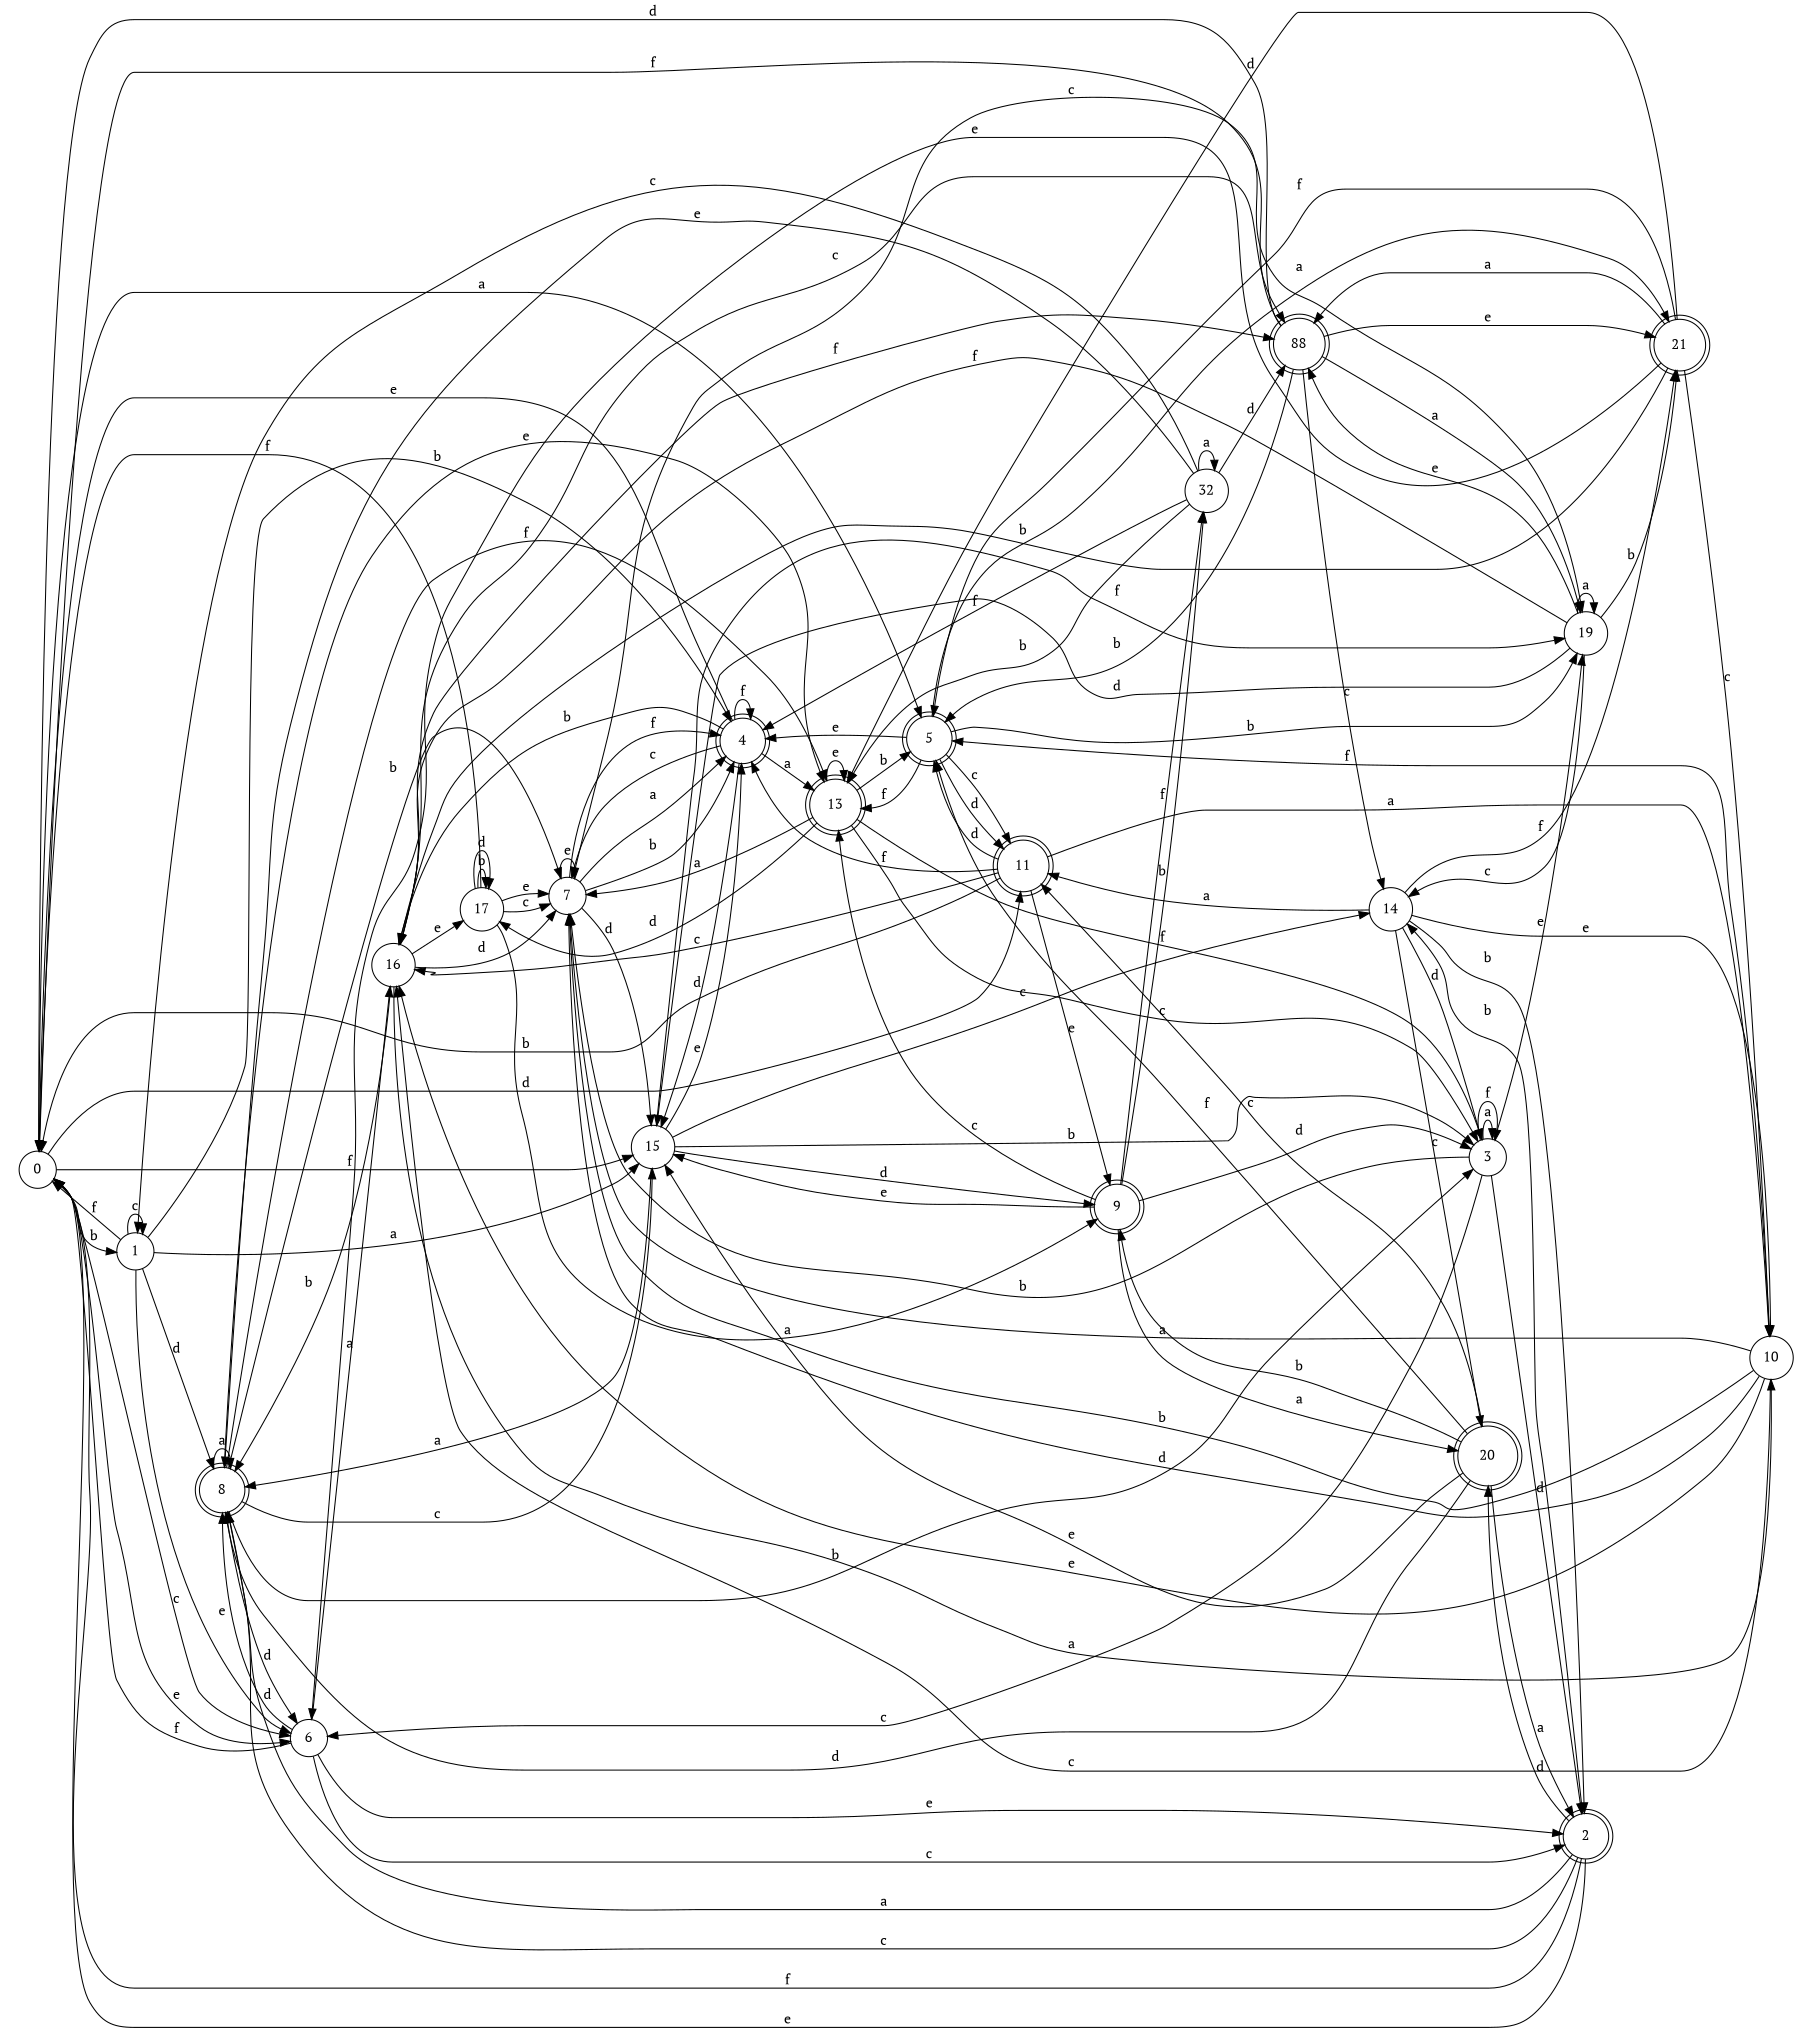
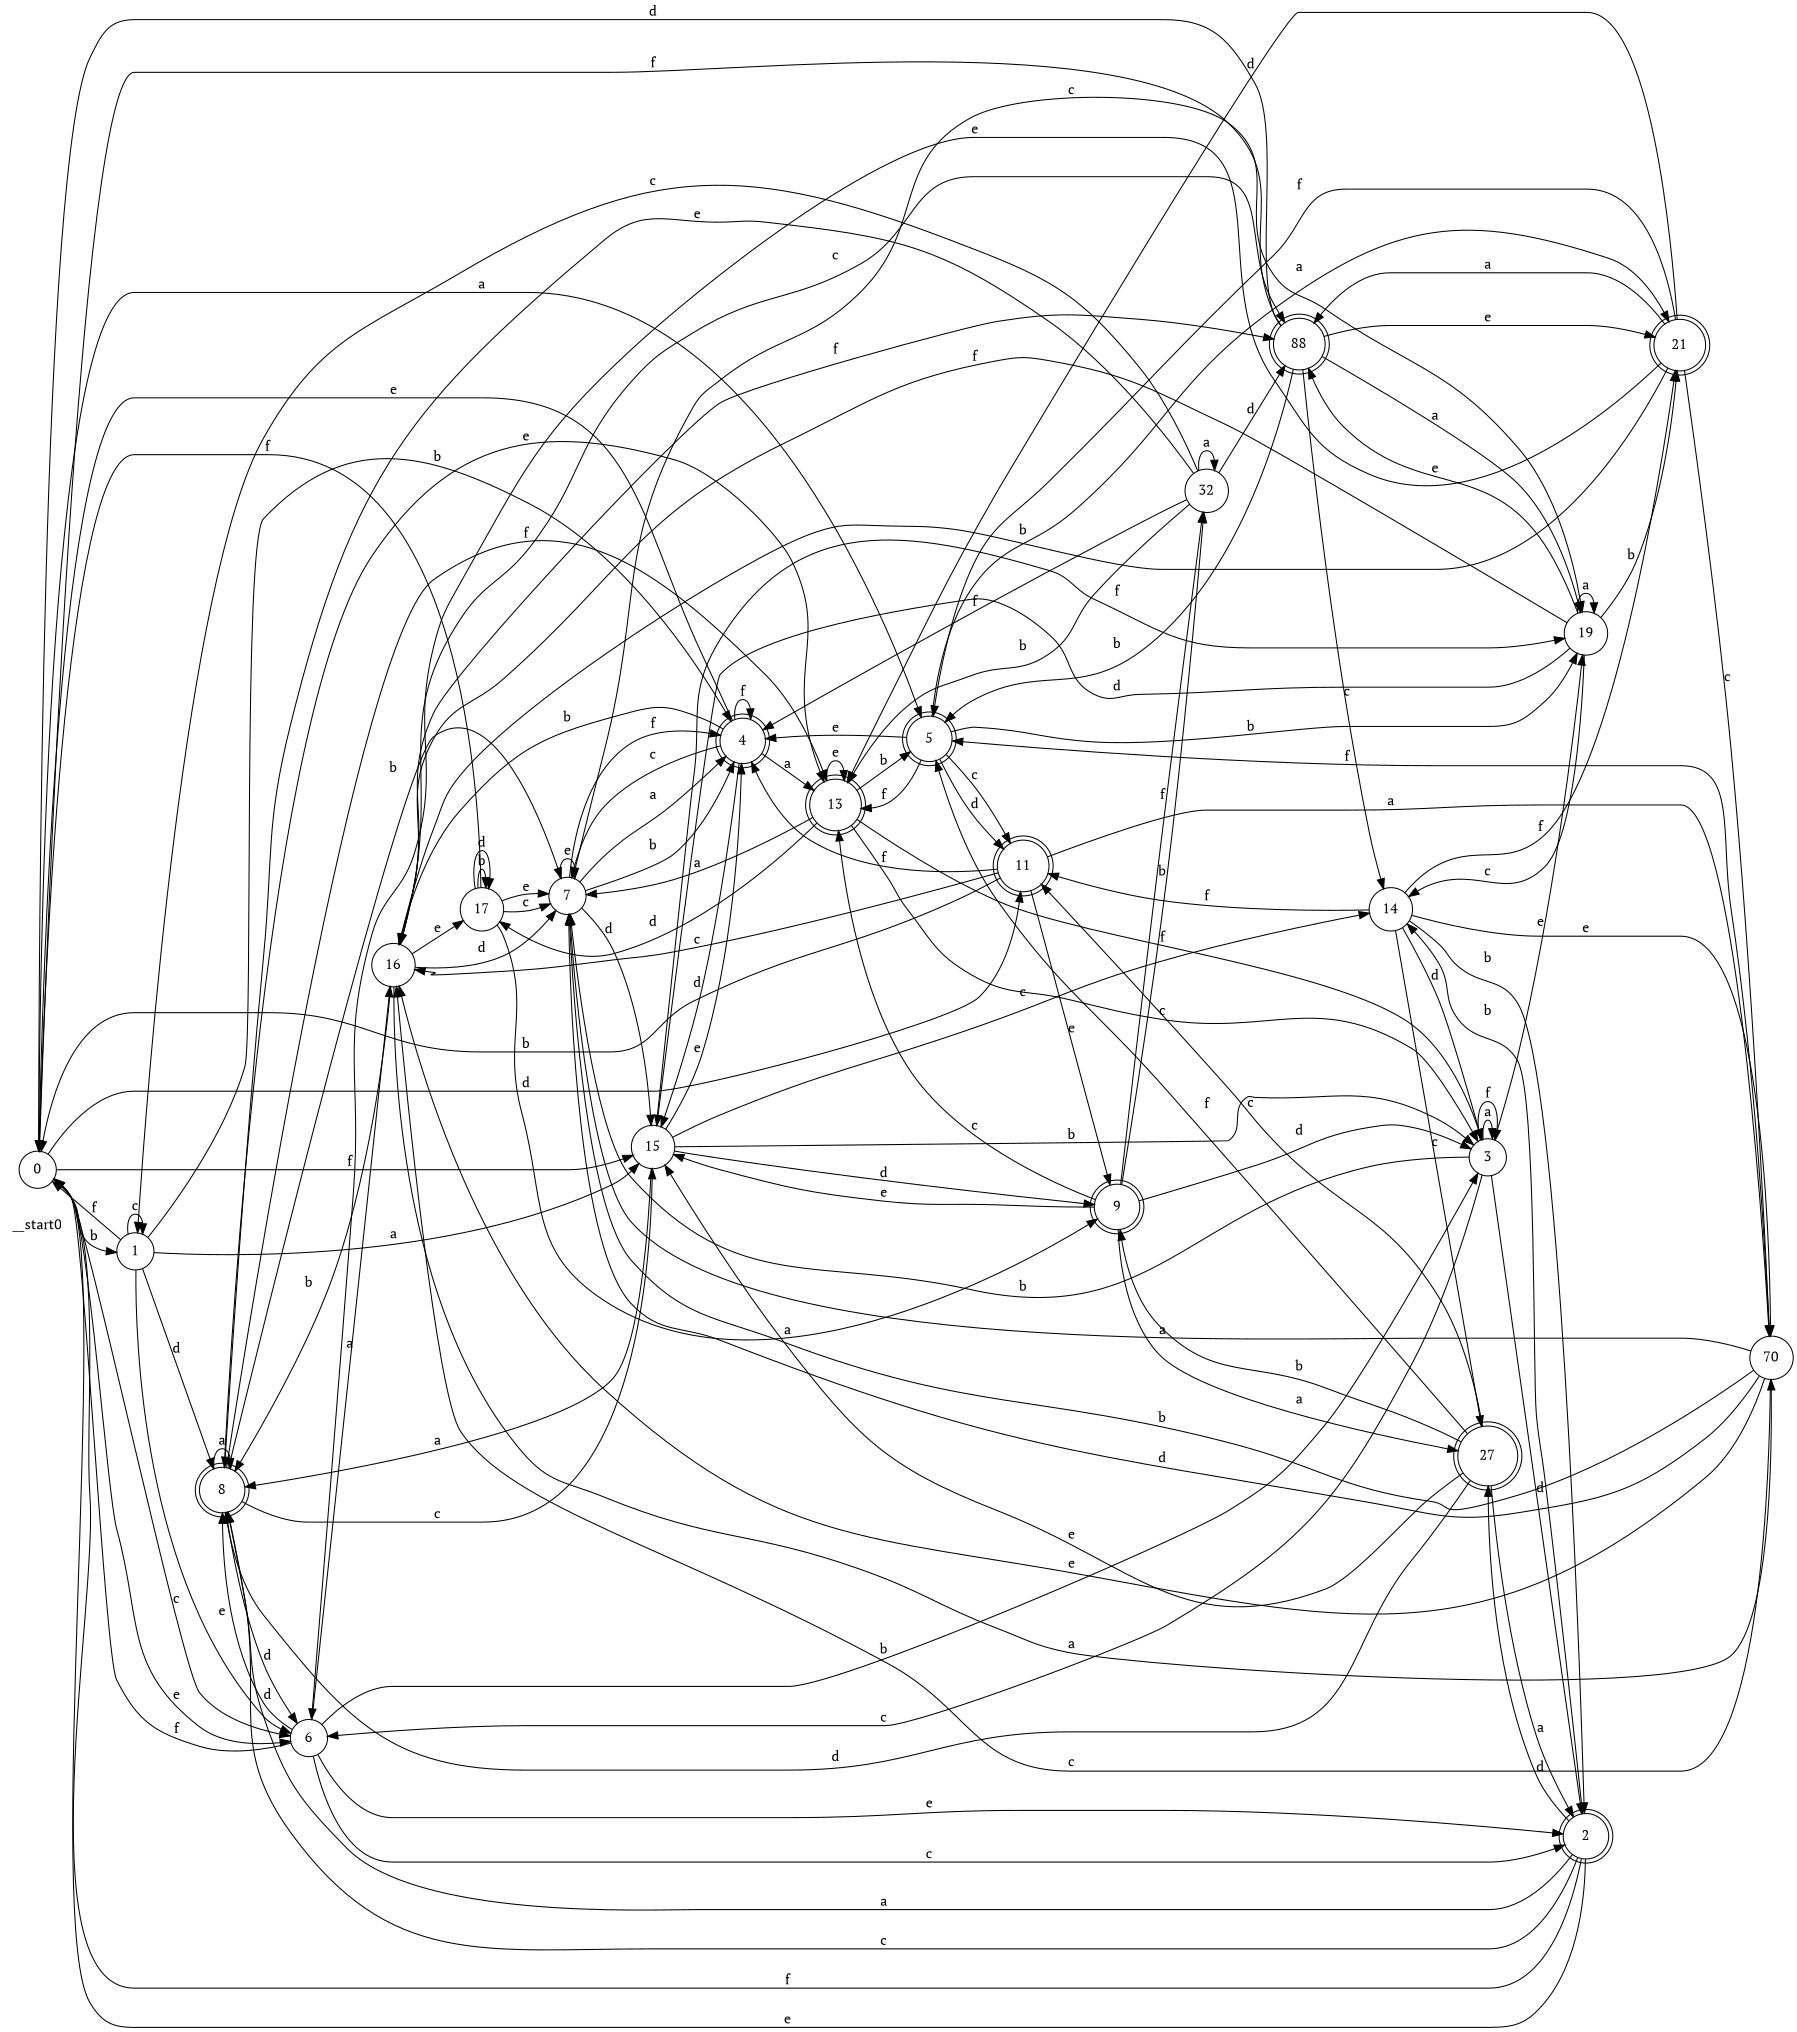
edge "11" -> "5": removed, label "d"
edge "14" -> "11": label "a" -> "f"
node "__start0": added
node "10": label "10" -> "70"
node "20": label "20" -> "27"
edge "8" -> "3": now "6" -> "3"
